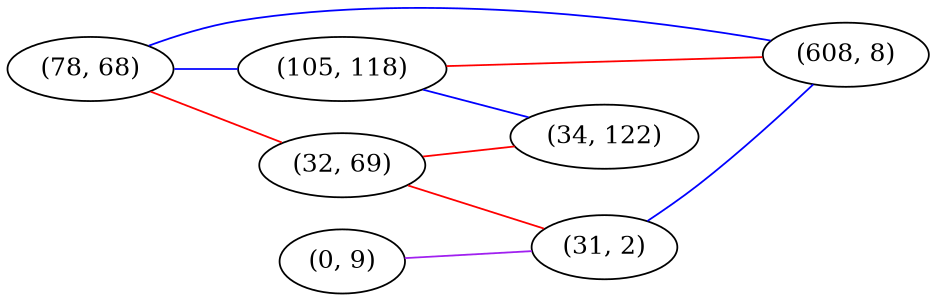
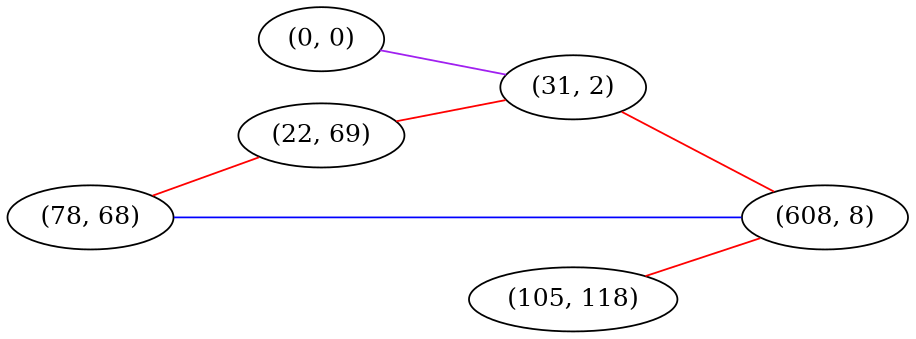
edge "(78, 68)" -- "(105, 118)": removed
node "(34, 122)": removed
edge "(608, 8)" -- "(31, 2)": color blue -> red
node "(32, 69)": label "(32, 69)" -> "(22, 69)"
node "(0, 9)": label "(0, 9)" -> "(0, 0)"
